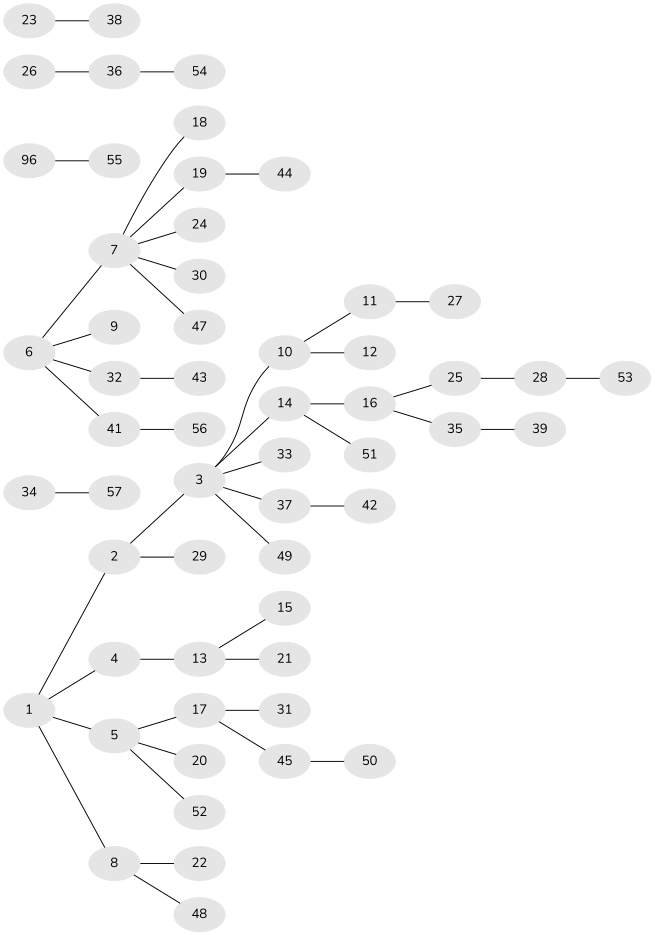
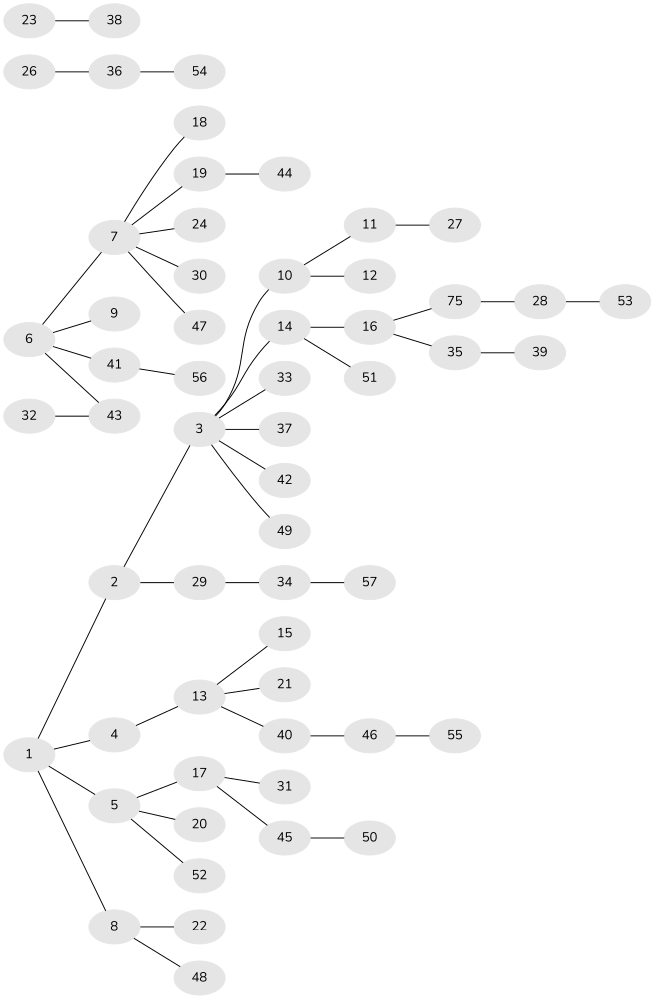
node "96": label "96" -> "46"
edge "6" -- "32": now "6" -- "43"
node "25": label "25" -> "75"
edge "37" -- "42": now "3" -- "42"
edge "29" -- "34": added
node "40": added
